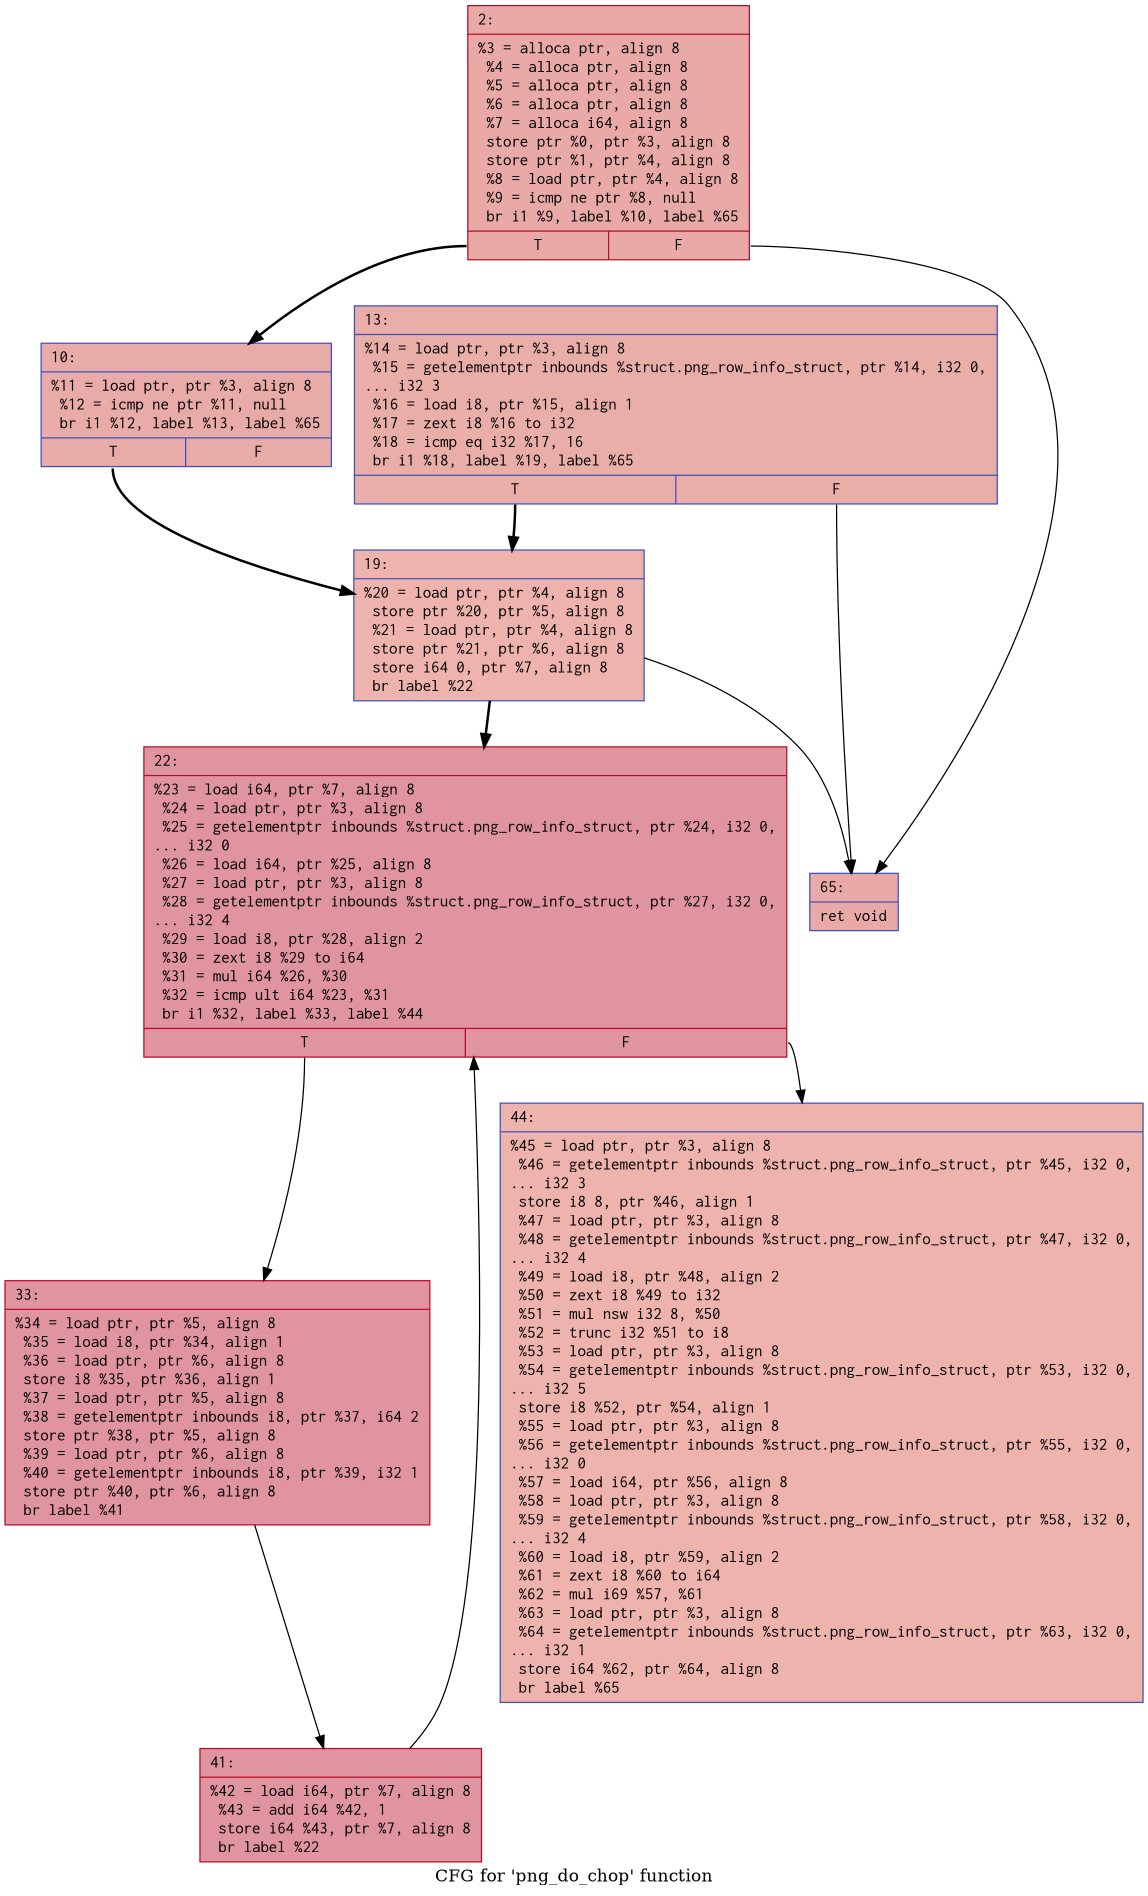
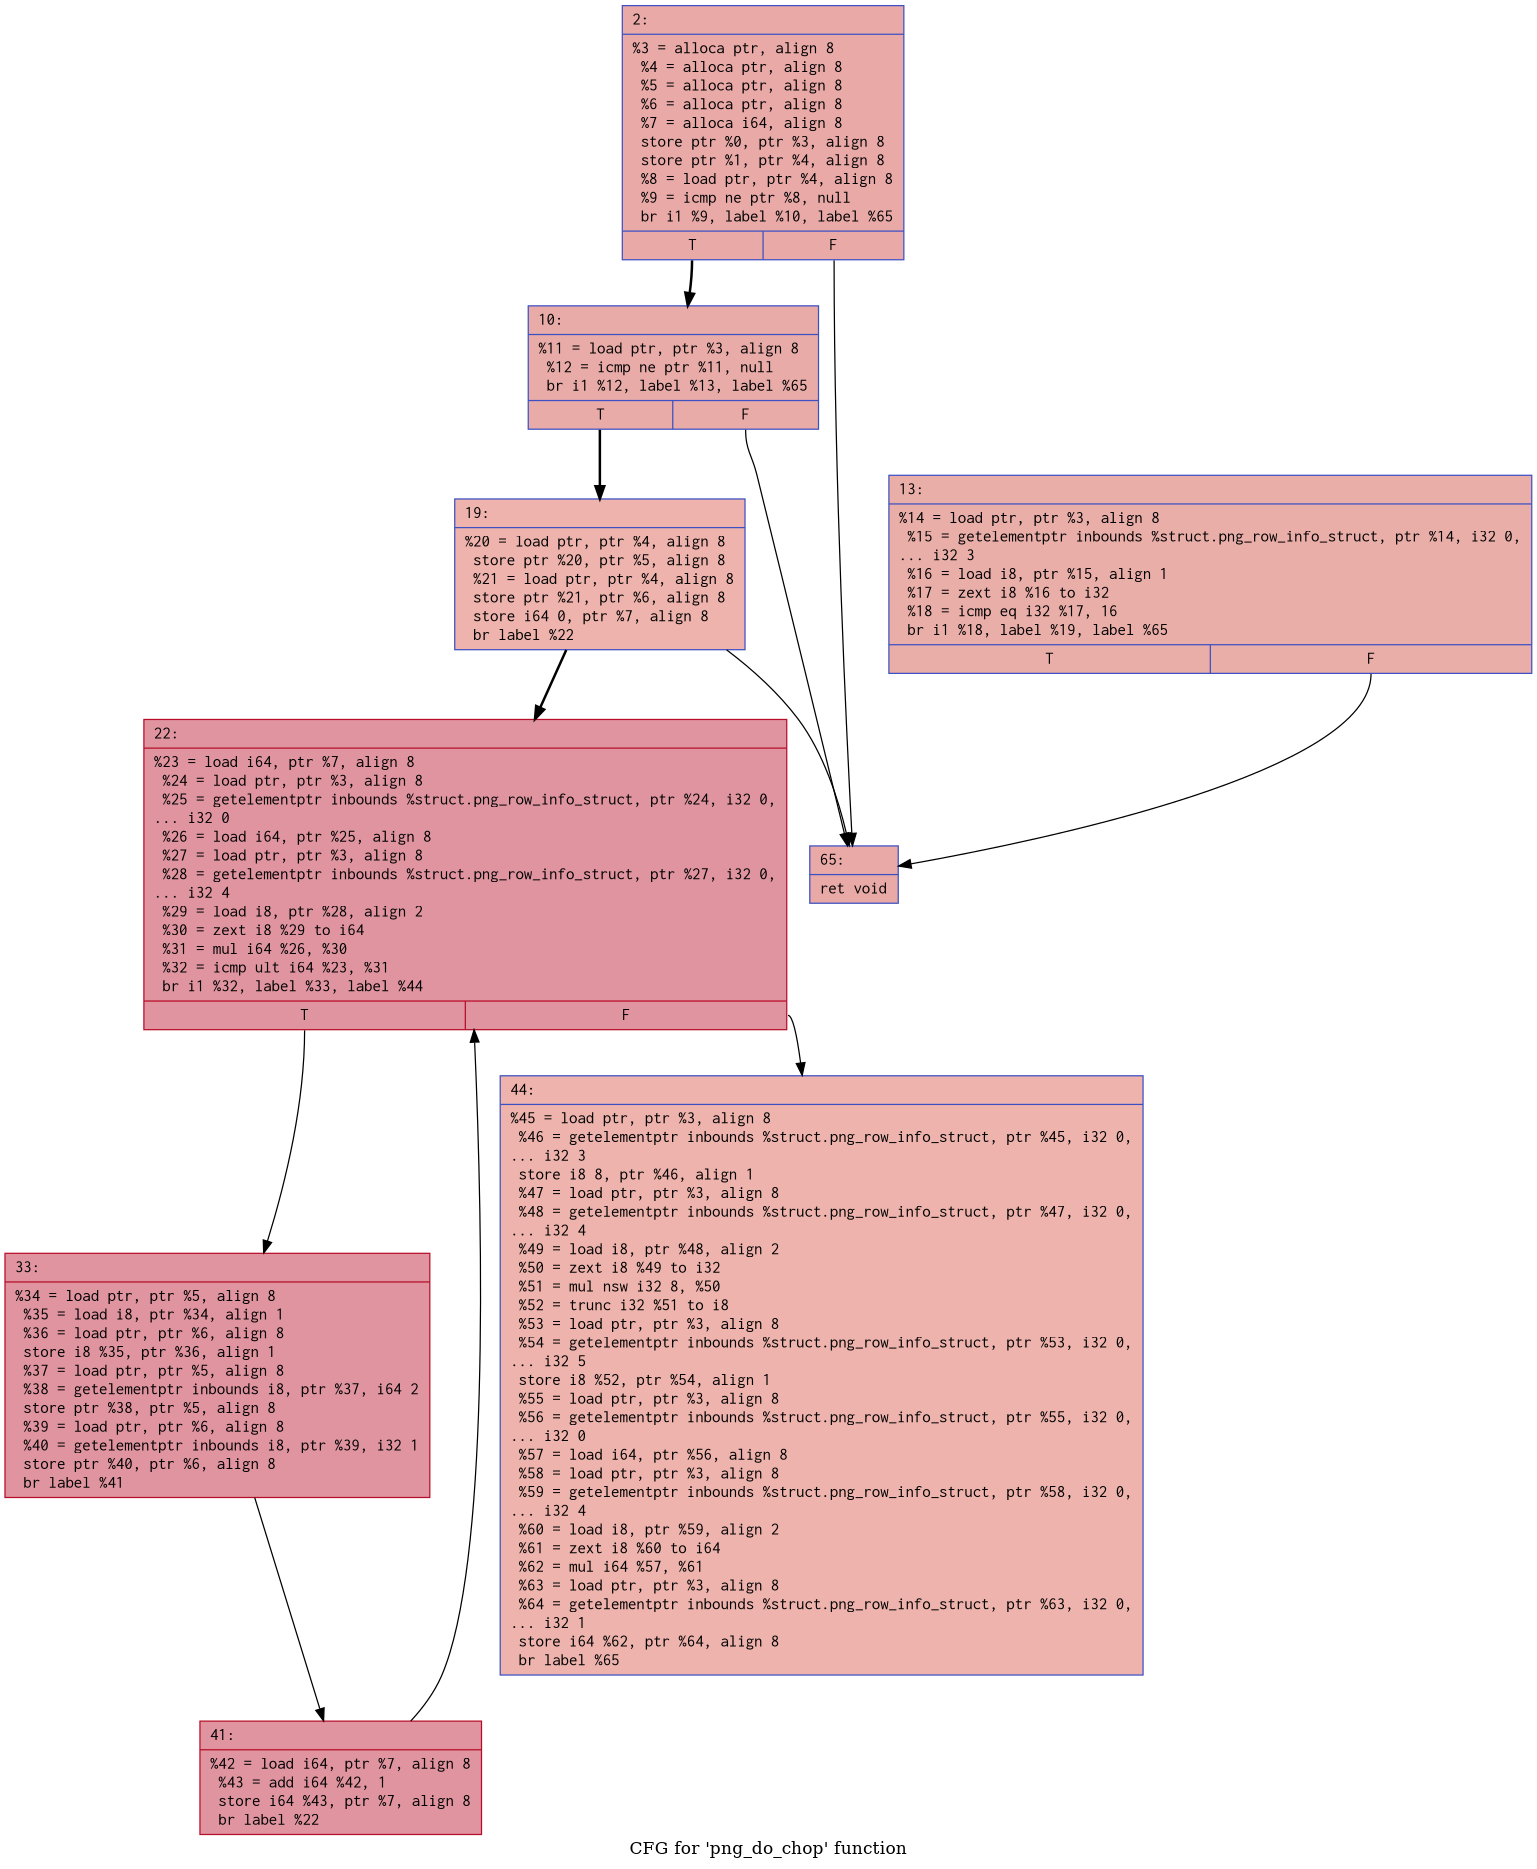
node "2:": color #b70d28ff -> #3d50c3ff
edge "13:" -> "19:": removed
edge "10:" -> "65:": added
node "44:": text "%62 = mul i69 %57, %61" -> "%62 = mul i64 %57, %61"
